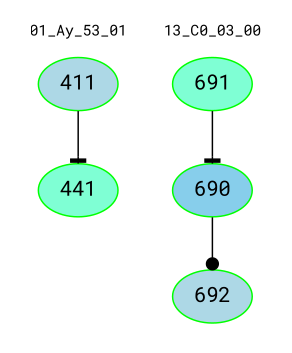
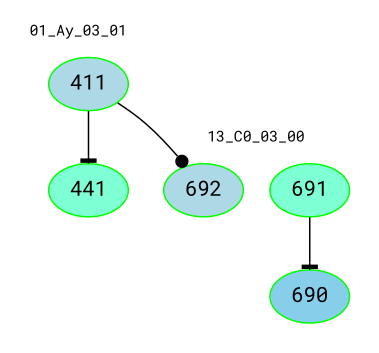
cluster "01_Ay_53_01": label "01_Ay_53_01" -> "01_Ay_03_01"
edge "690" -> "692": now "411" -> "692"
